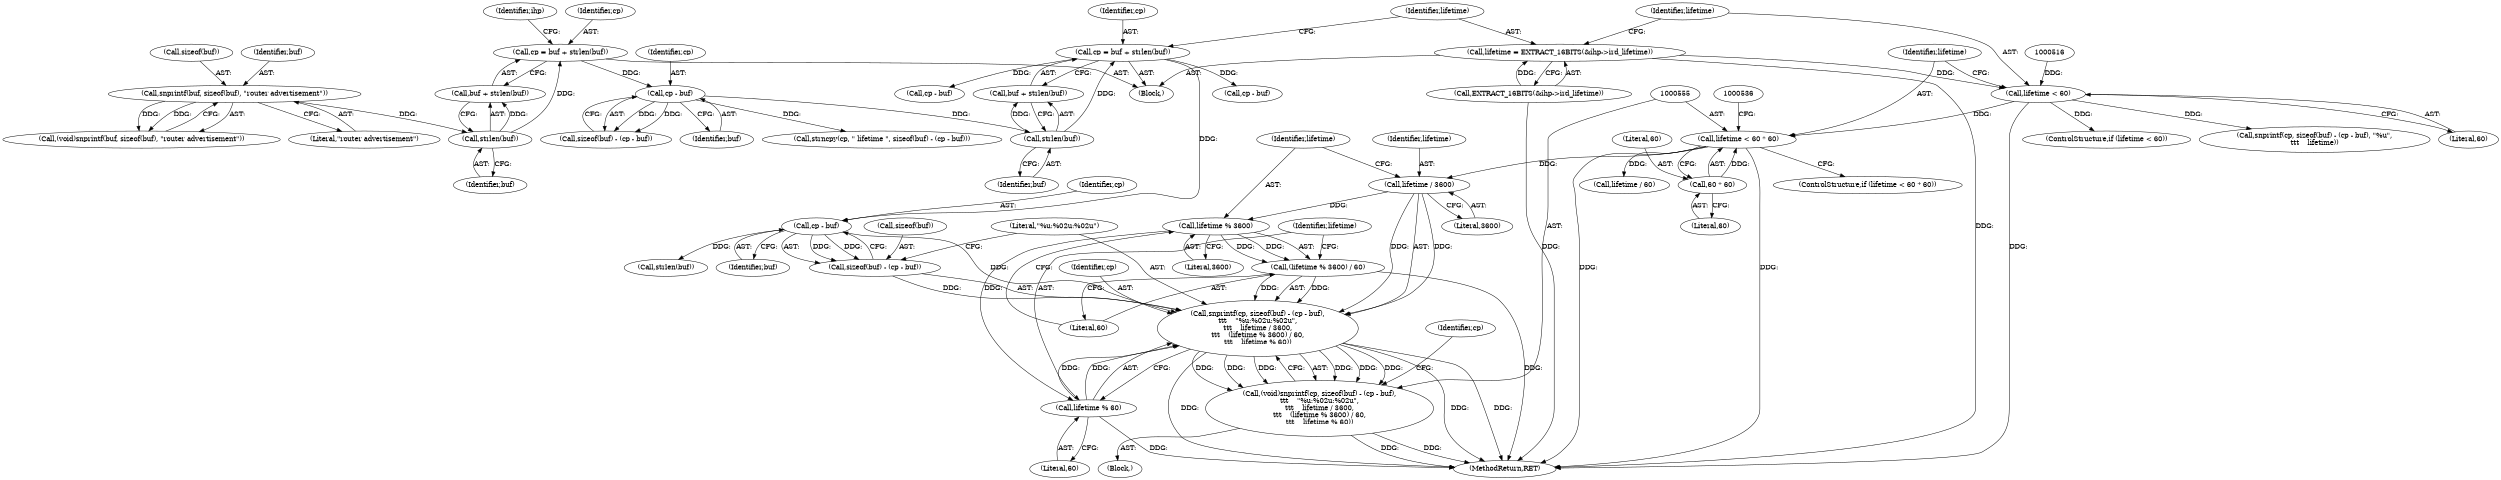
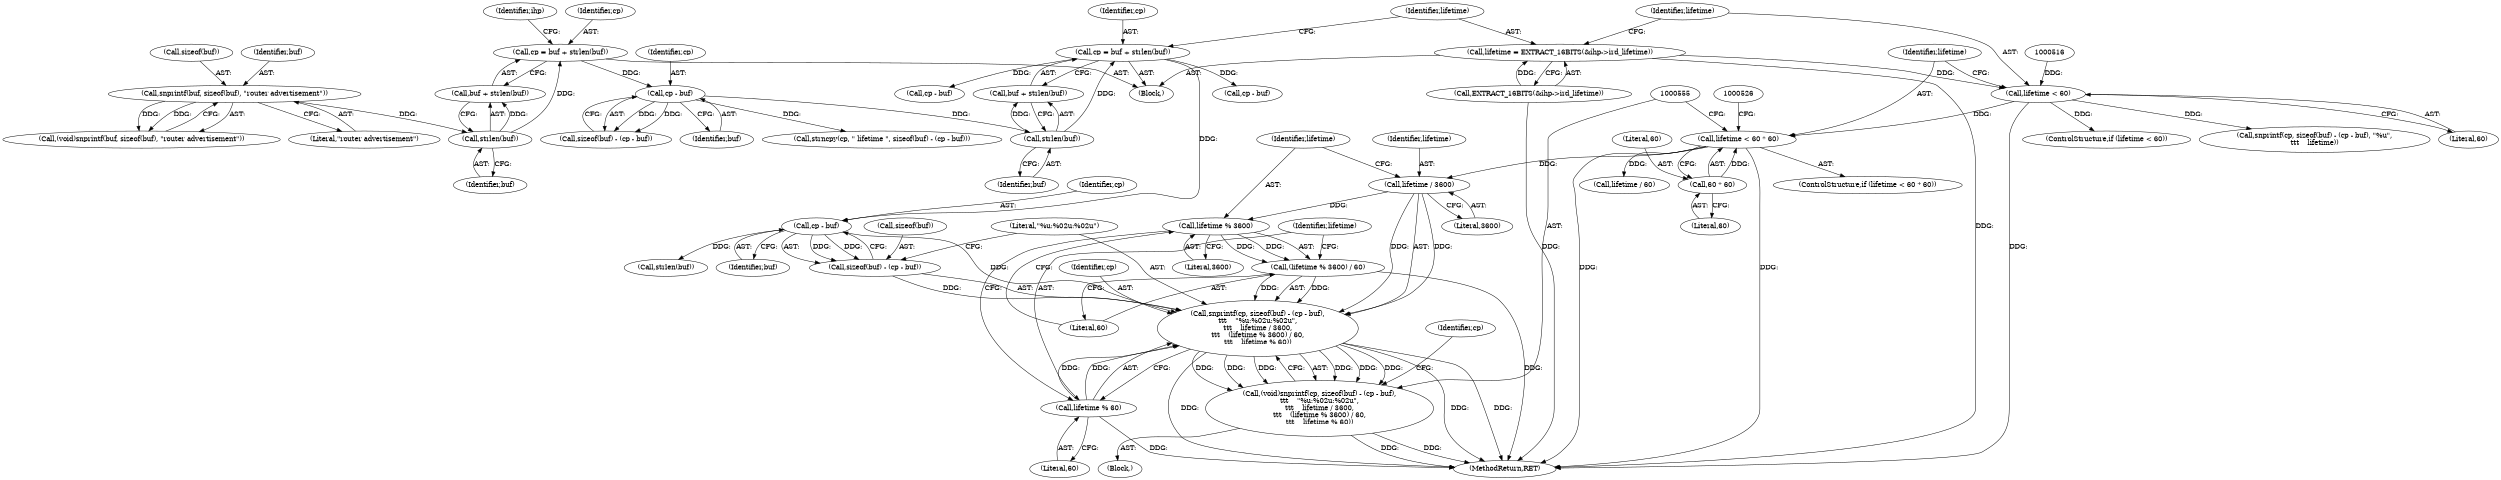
node "1000536": label "1000536" -> "1000526"
edge "1000555" -> "(Call,lifetime < 60 * 60)": label "AST: " -> "CFG: "
edge "(Call,lifetime < 60 * 60)" -> "(ControlStructure,if (lifetime < 60 * 60))": label "CFG: " -> "AST: "
edge "(Call,lifetime % 3600)" -> "(Call,lifetime % 60)": label "DDG: " -> "CFG: "
